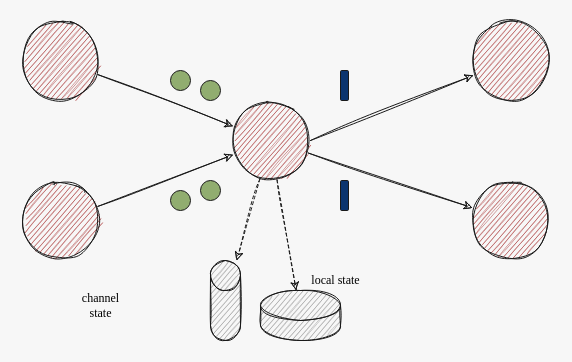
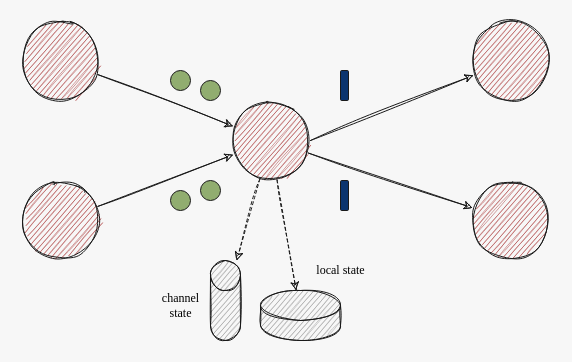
node "local state": moved (336, 281) -> (341, 271)
node "channel state": moved (101, 306) -> (181, 306)
